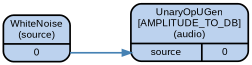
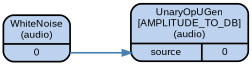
node "WhiteNoise": text "(source)" -> "(audio)"
